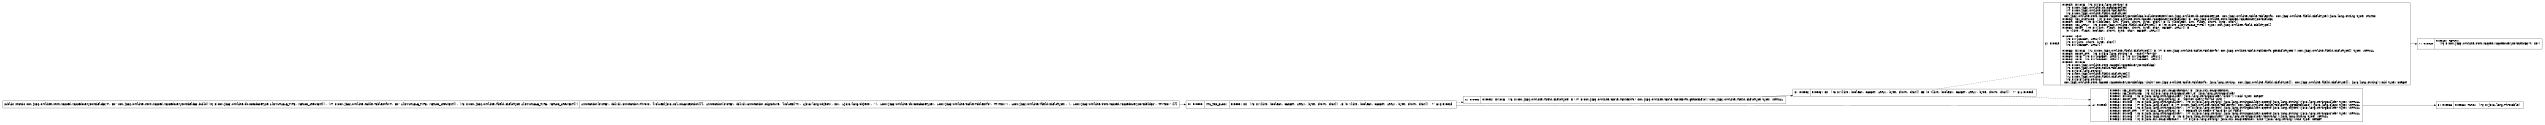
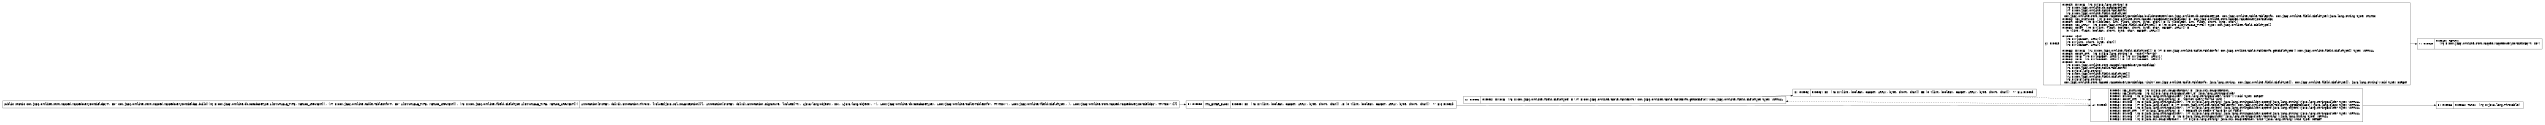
edge "2: 0x0006" -> "6: 0x0029": removed
edge "0: 0x0000" -> "1: 0x0002": now "4: 0x0009" -> "1: 0x0002"
node "0: 0x0000": text "MTH_TID_BLOCK" -> "MTH_ENTER_BLOCK"
